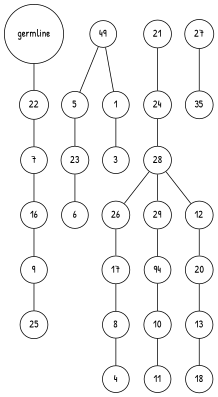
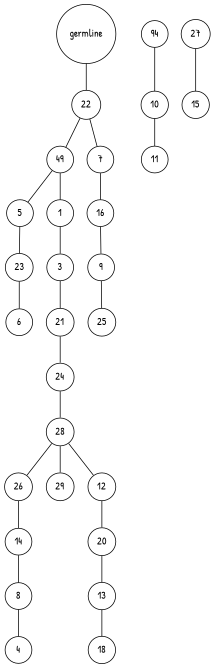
node "35": label "35" -> "15"
edge "22" -- "49": added
edge "29" -- "94": removed
node "17": label "17" -> "14"
edge "3" -- "21": added
